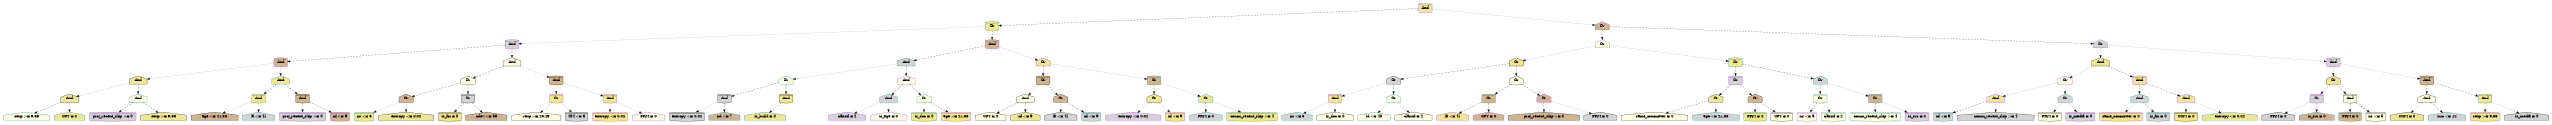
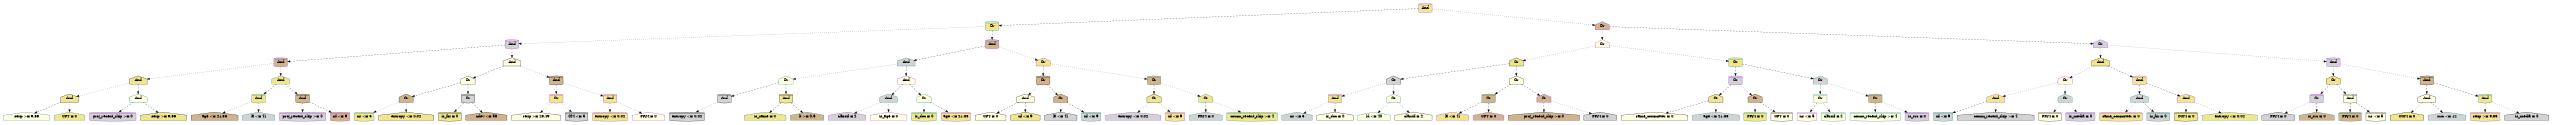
node "nd <= 7": removed
node "is_build = 0": label "is_build = 0" -> "is_same = 0"
node "lt >= 0.6": added
